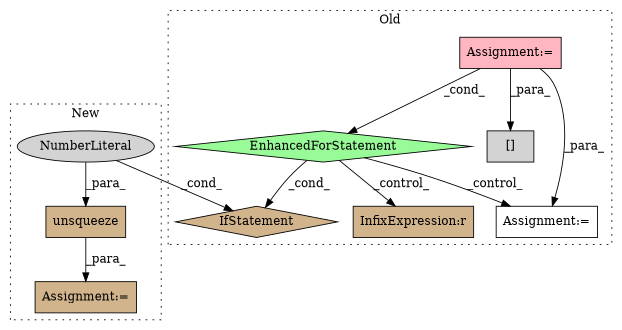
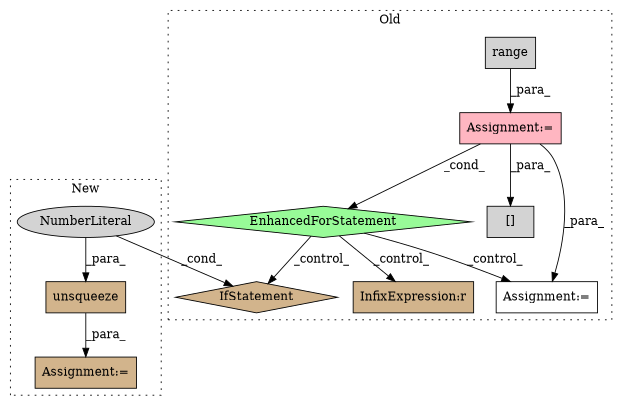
node "range": added
edge "EnhancedForStatement" -> "IfStatement": label "_cond_" -> "_control_"
